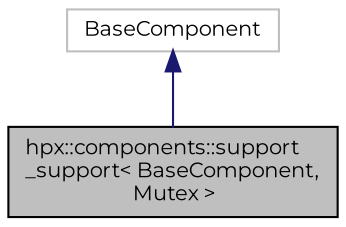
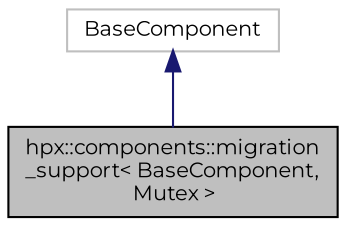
node "hpx::components::support _support< BaseComponent, Mutex >": label "hpx::components::support _support< BaseComponent, Mutex >" -> "hpx::components::migration _support< BaseComponent, Mutex >"
